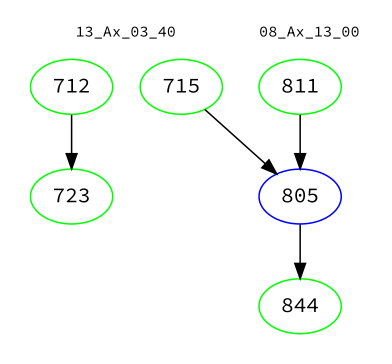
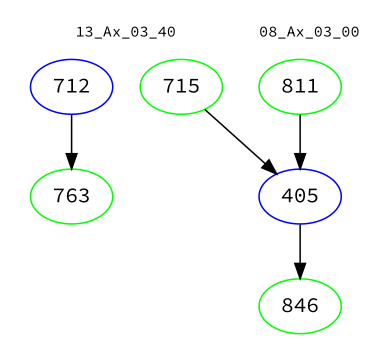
cluster "08_Ax_13_00": label "08_Ax_13_00" -> "08_Ax_03_00"
node "712": color green -> blue
node "723": label "723" -> "763"
node "805": label "805" -> "405"
node "844": label "844" -> "846"
